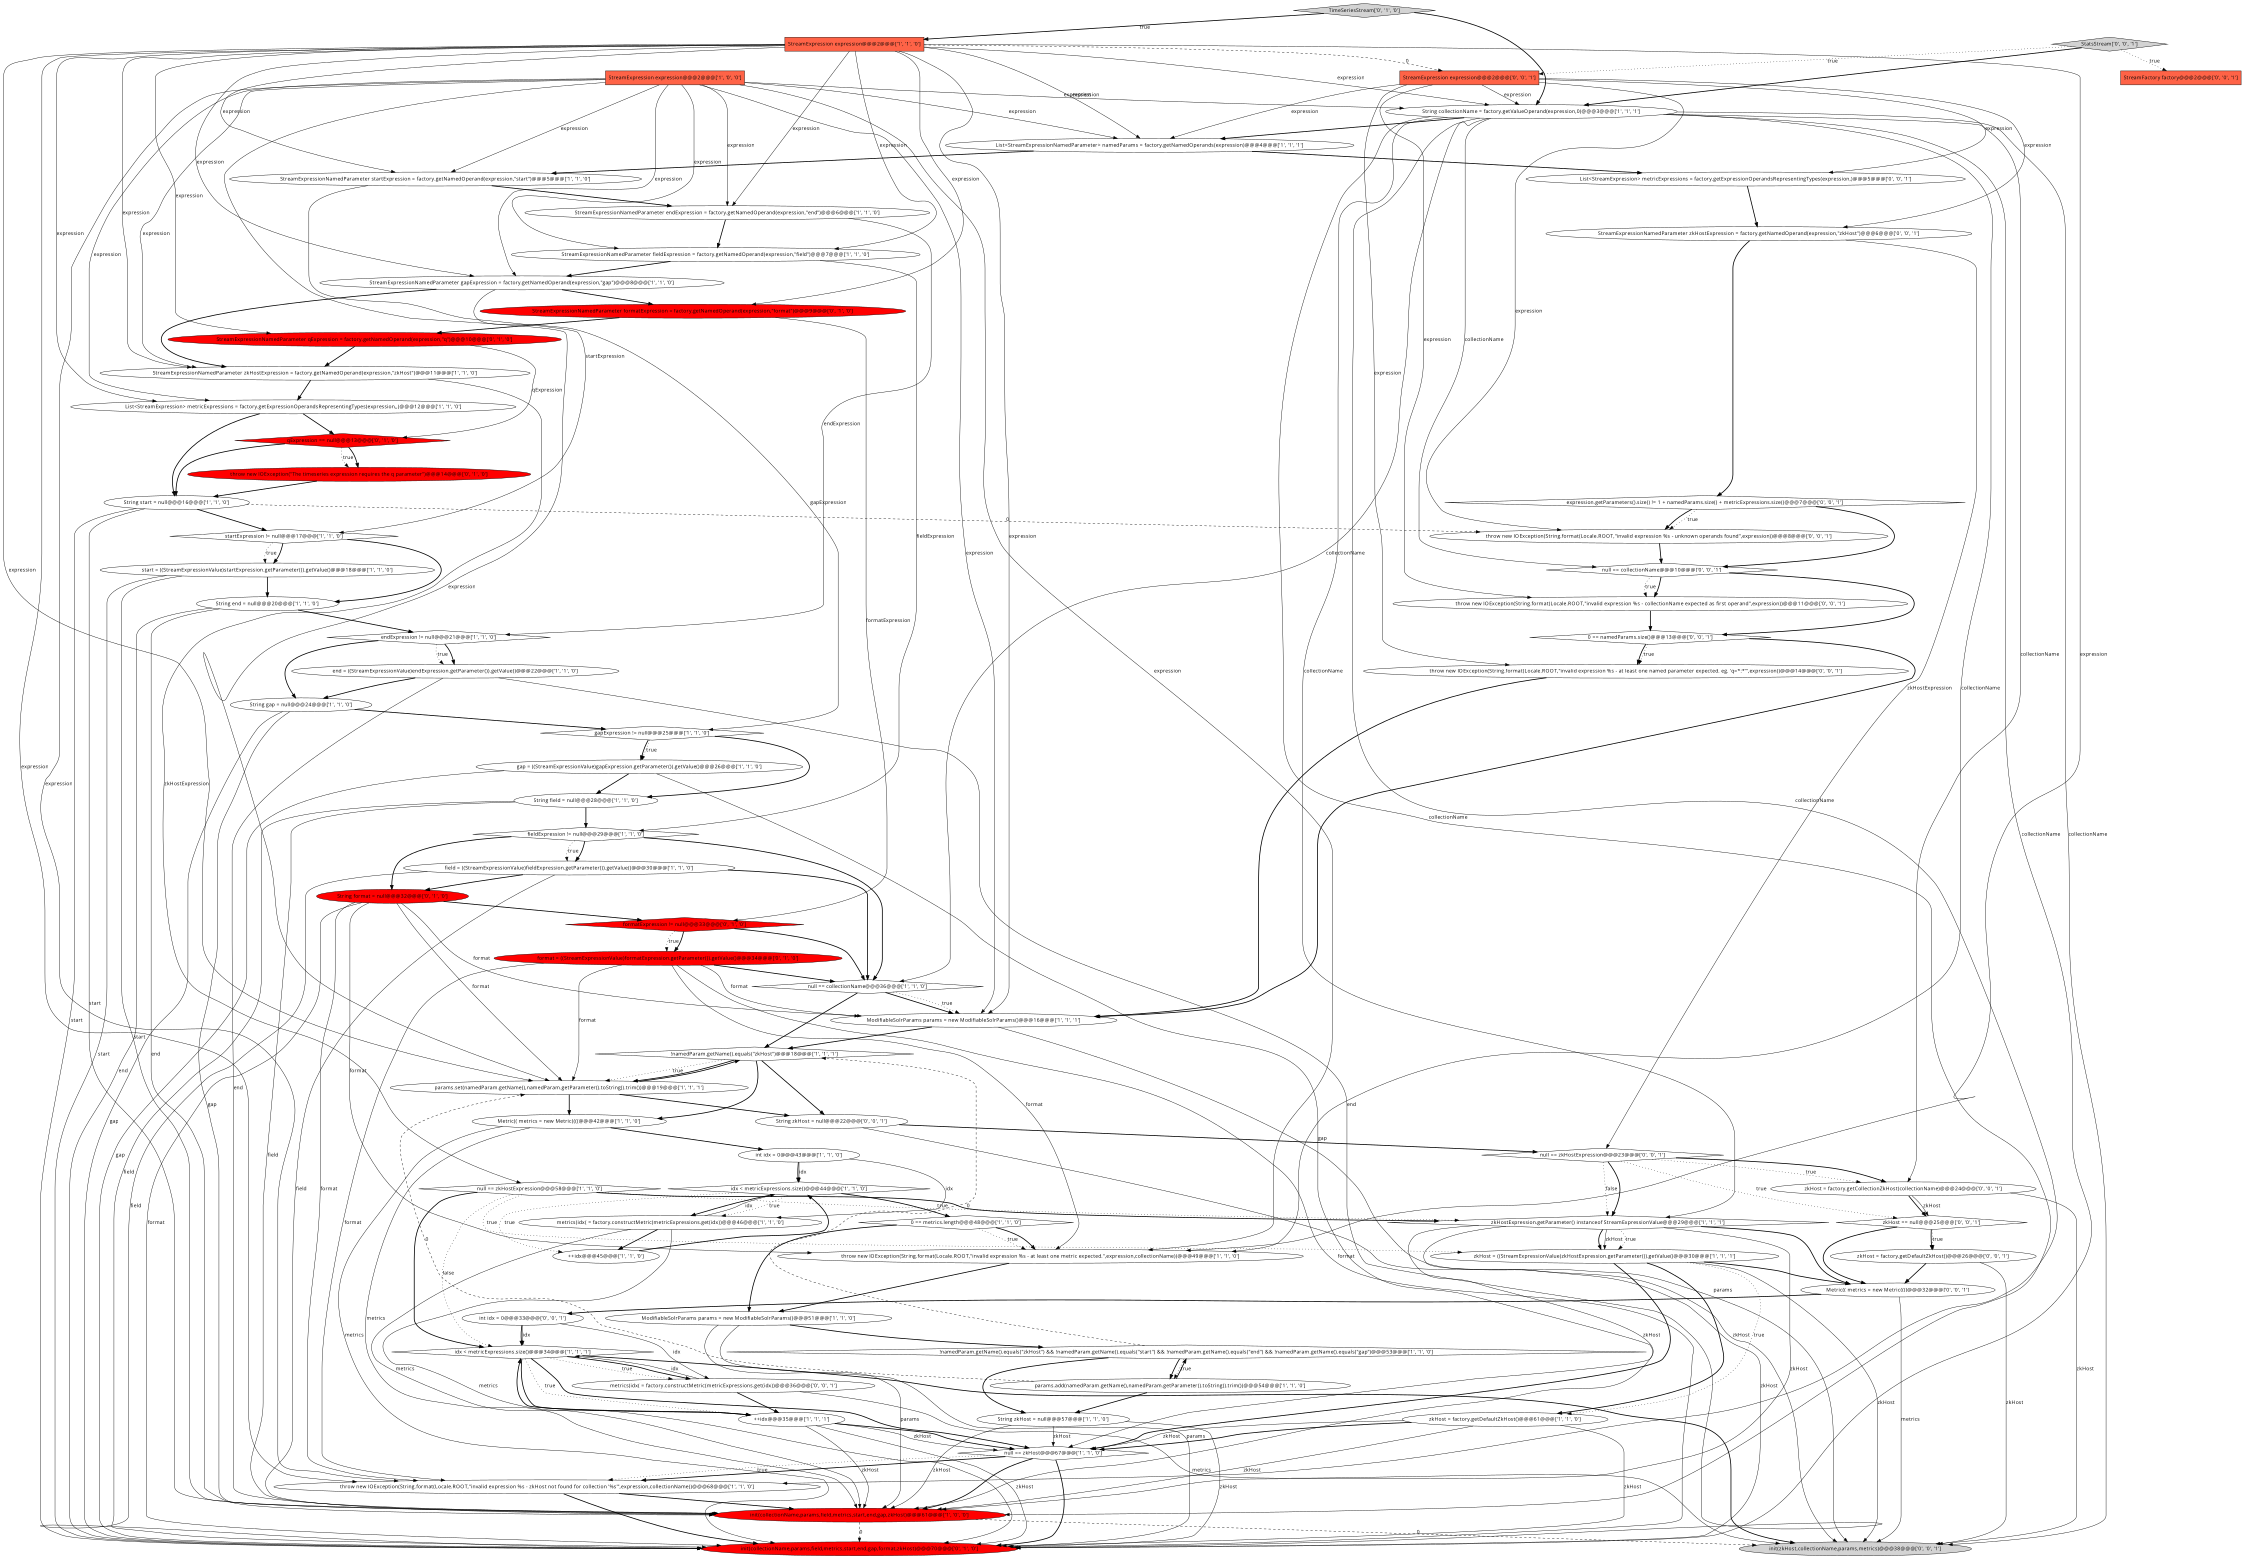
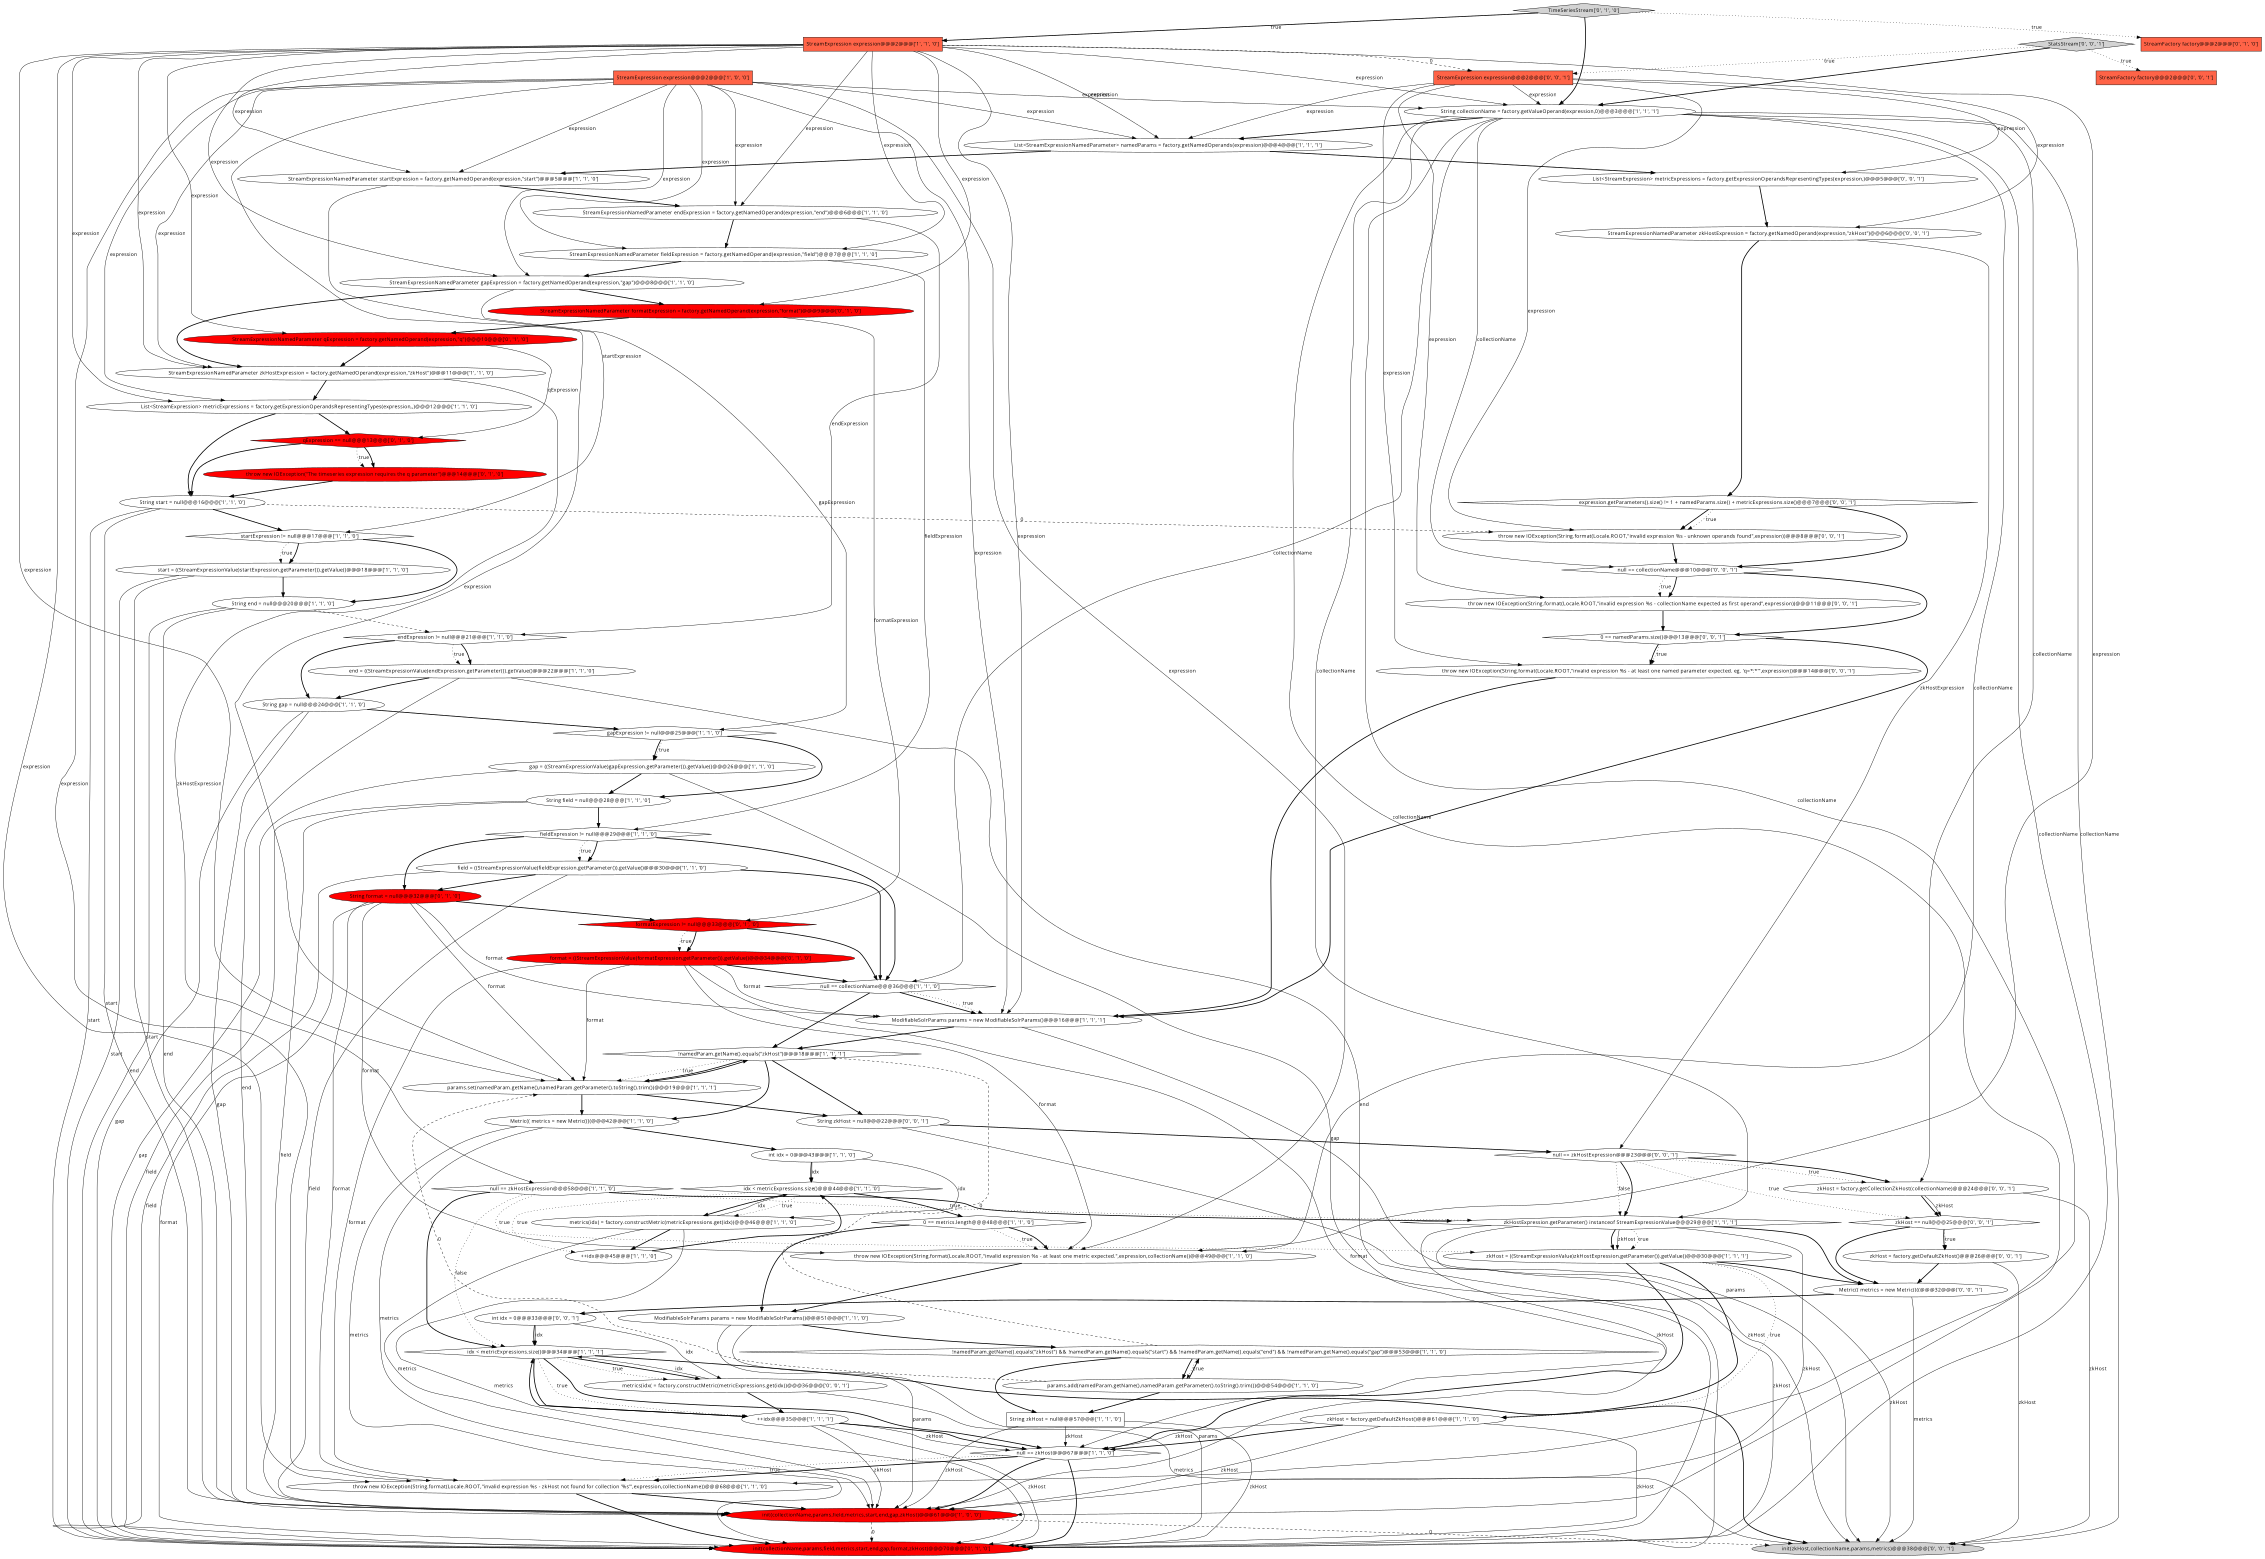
node "StreamFactory factory@@@2@@@['0', '1', '0']": added
edge "String end = null@@@20@@@['1', '1', '0']" -> "endExpression != null@@@21@@@['1', '1', '0']": style bold -> dashed
node "String zkHost = null@@@57@@@['1', '1', '0']": shape ellipse -> box
